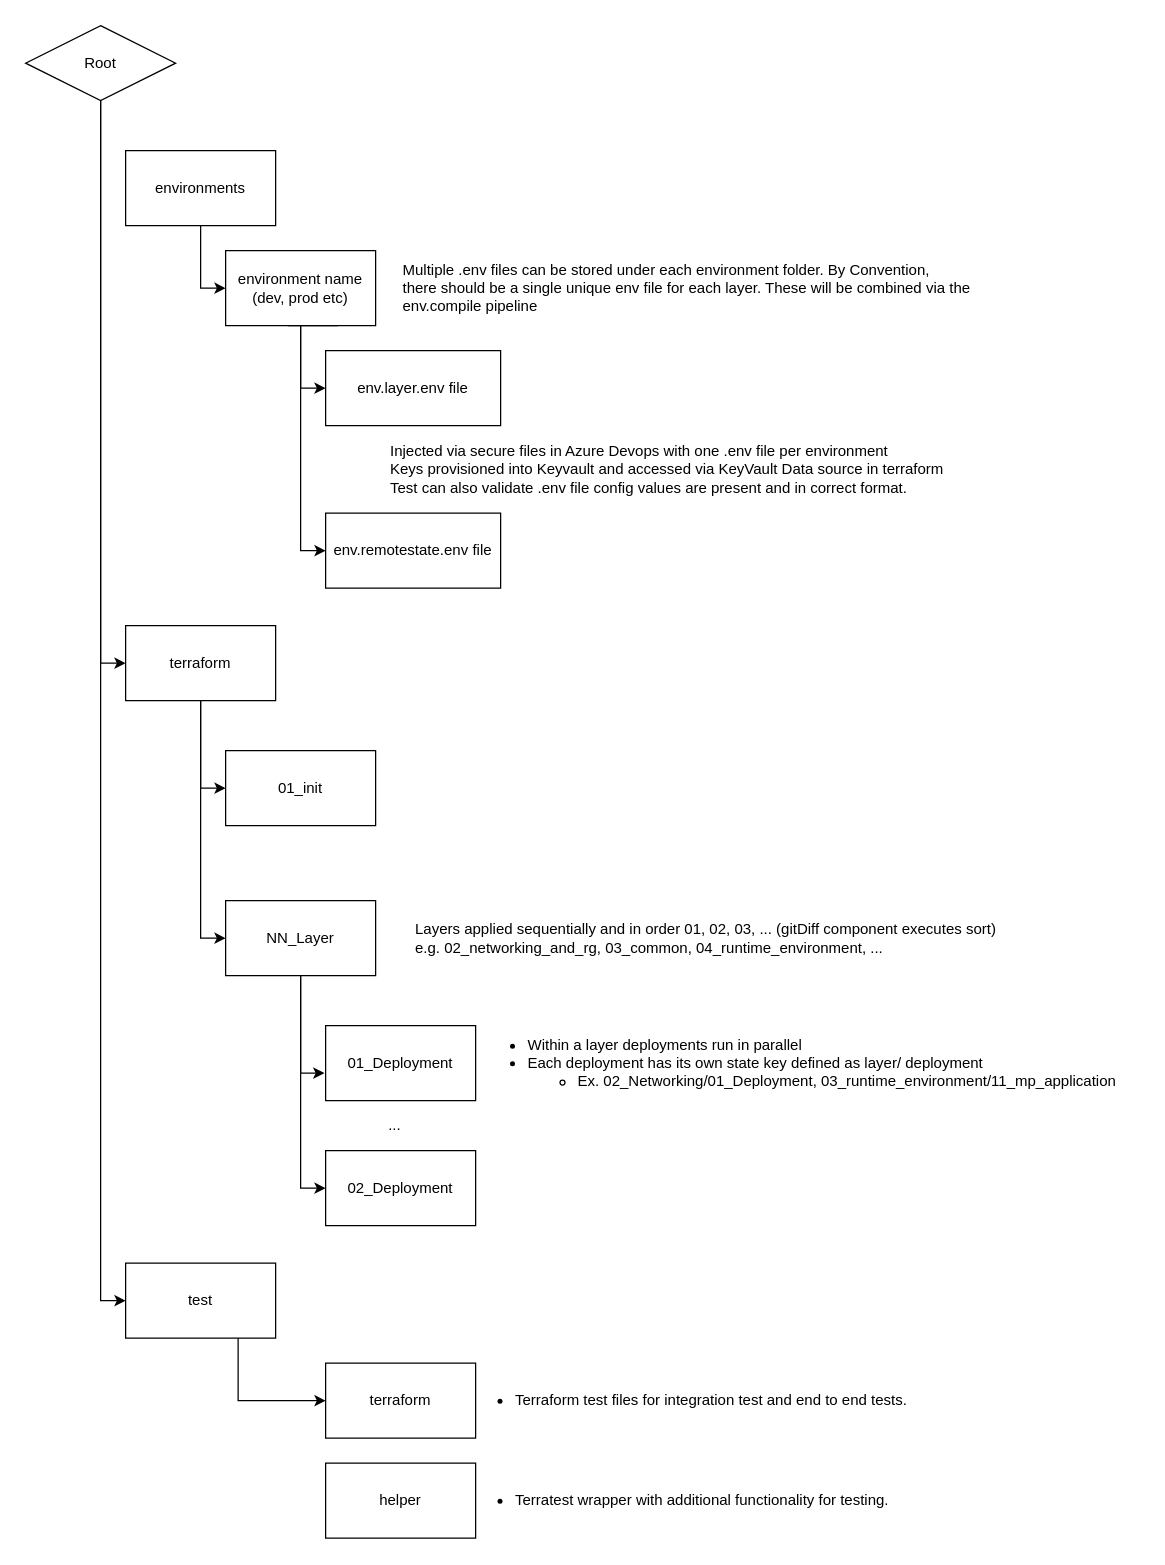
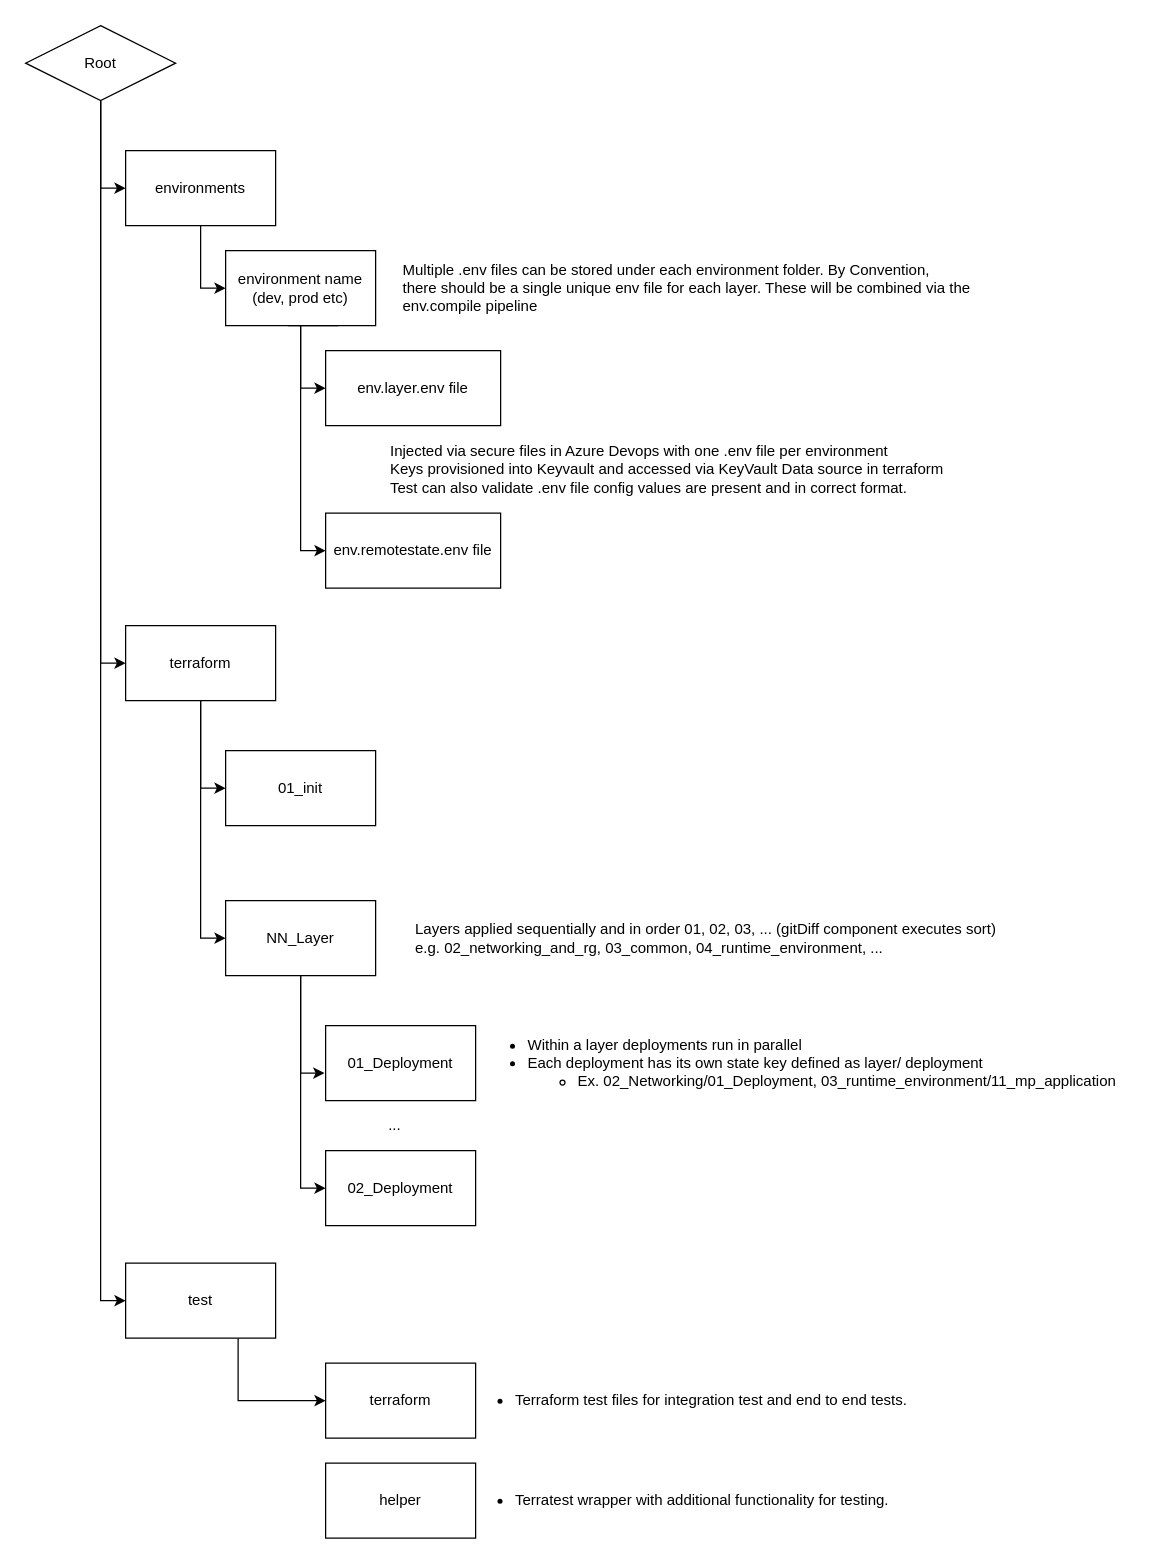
edge "Root" -> "environments": added
